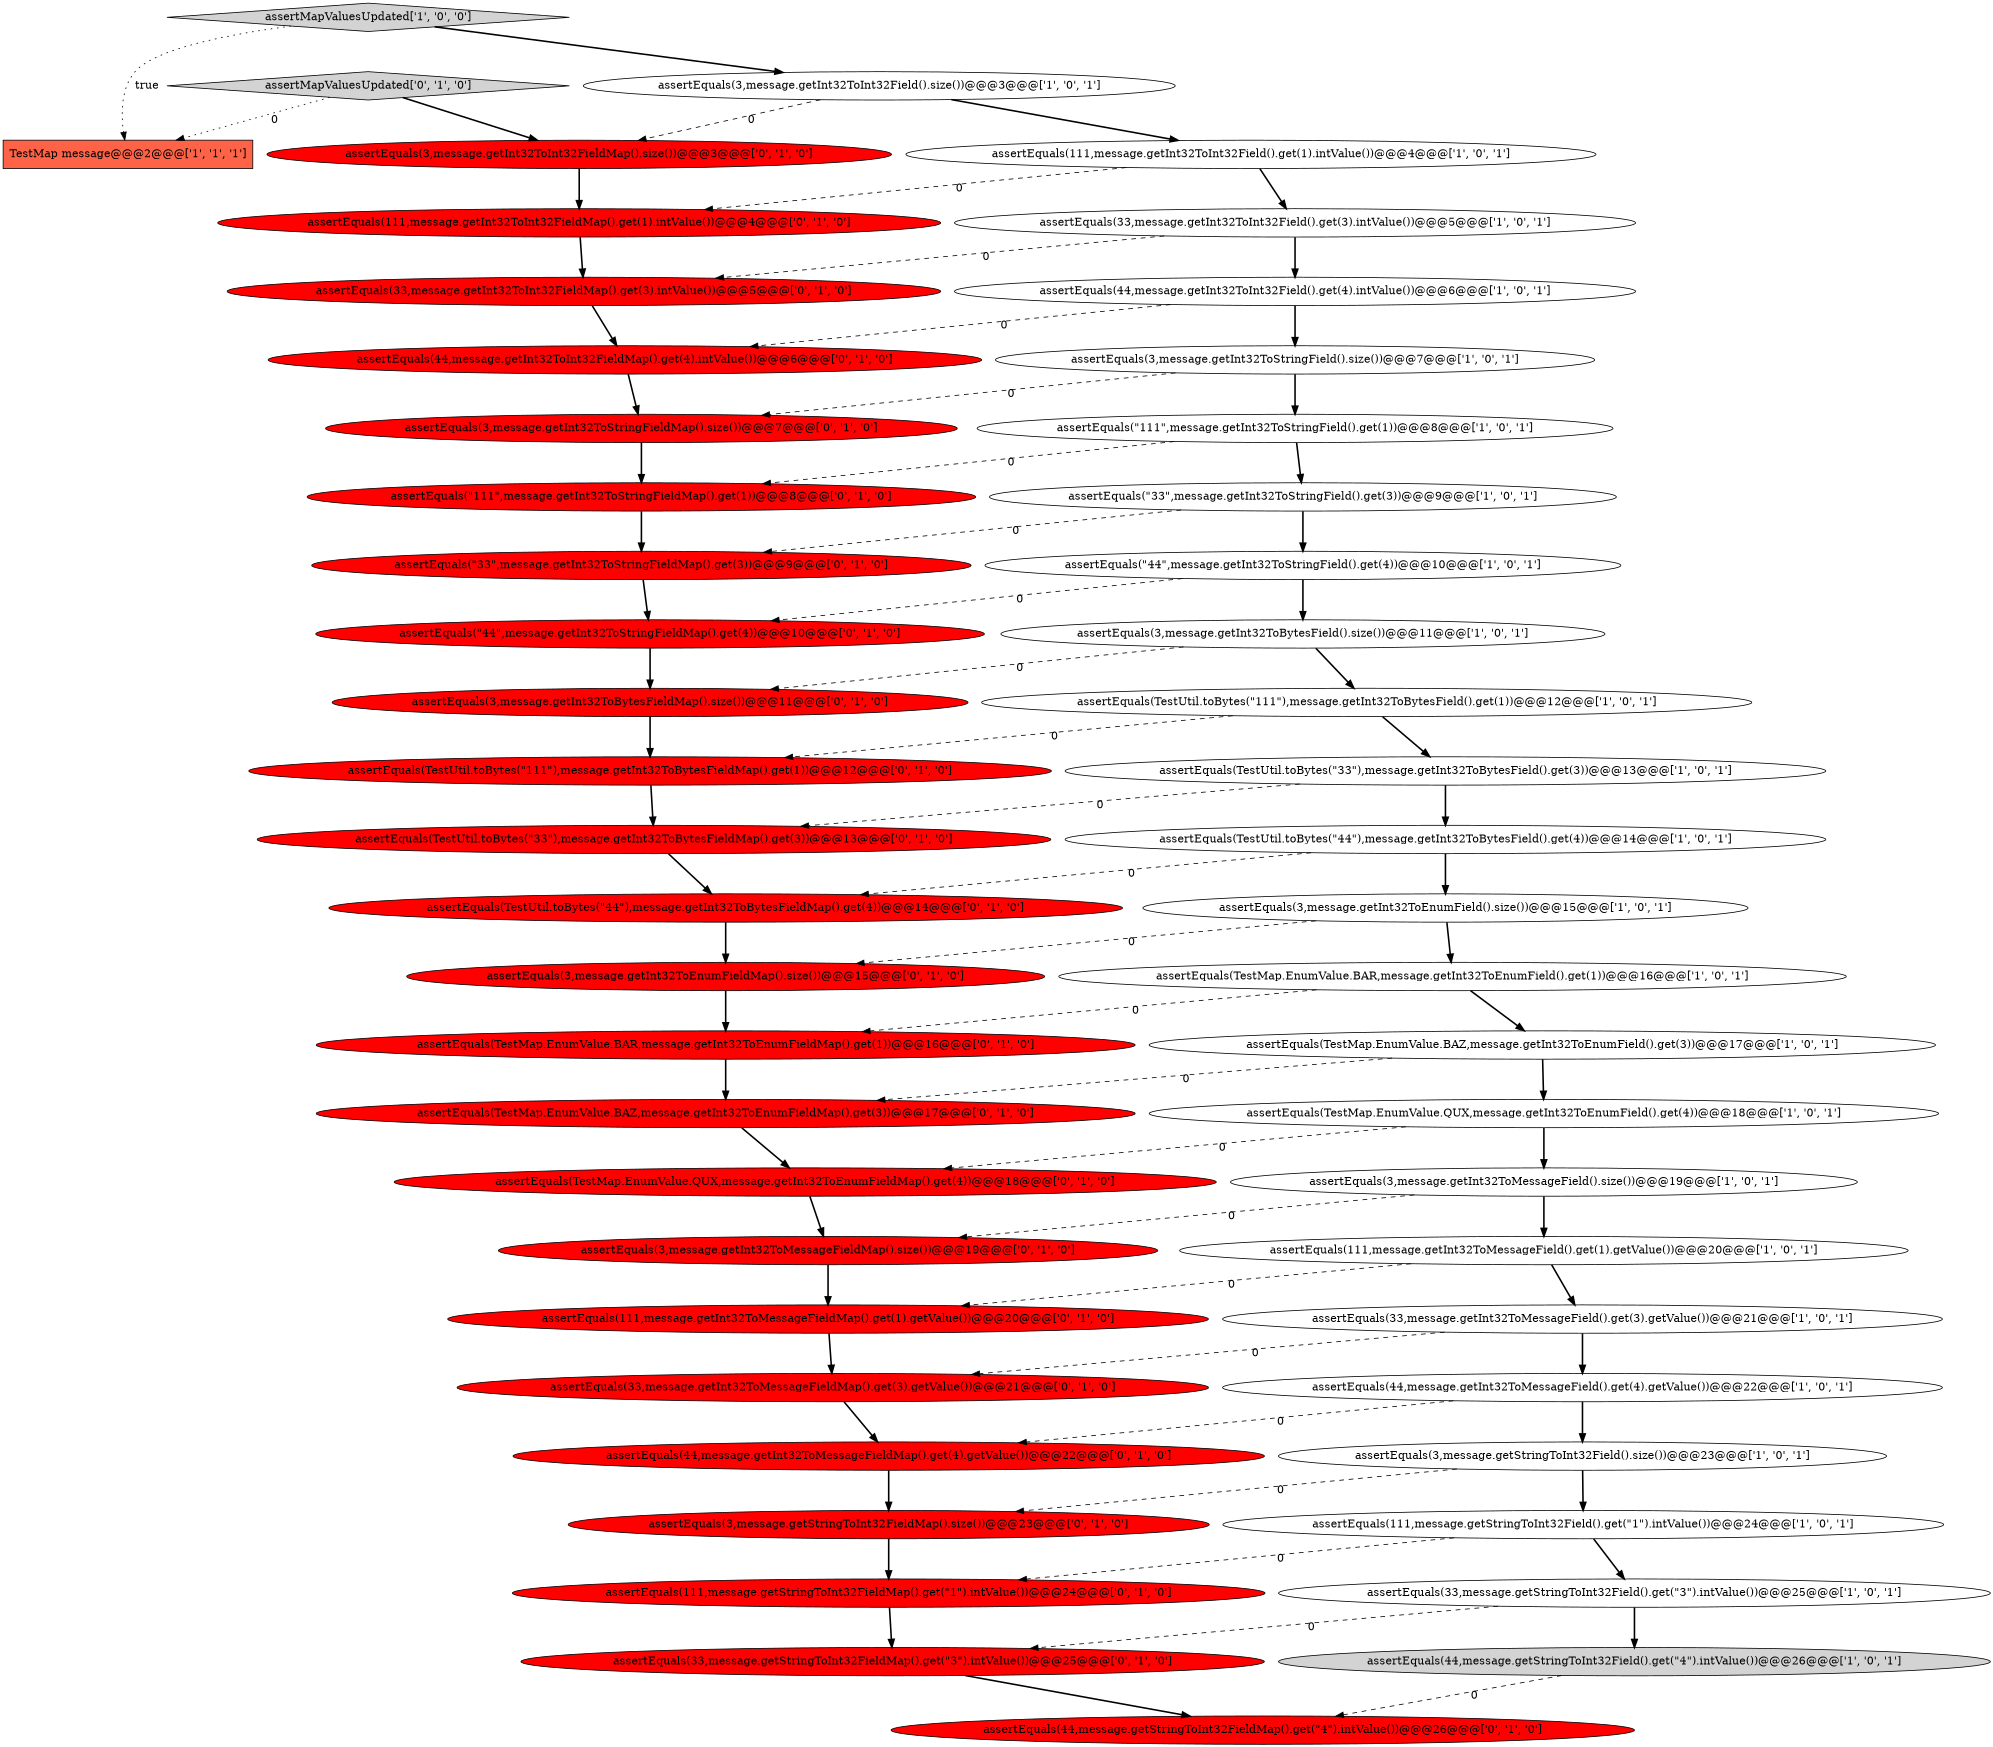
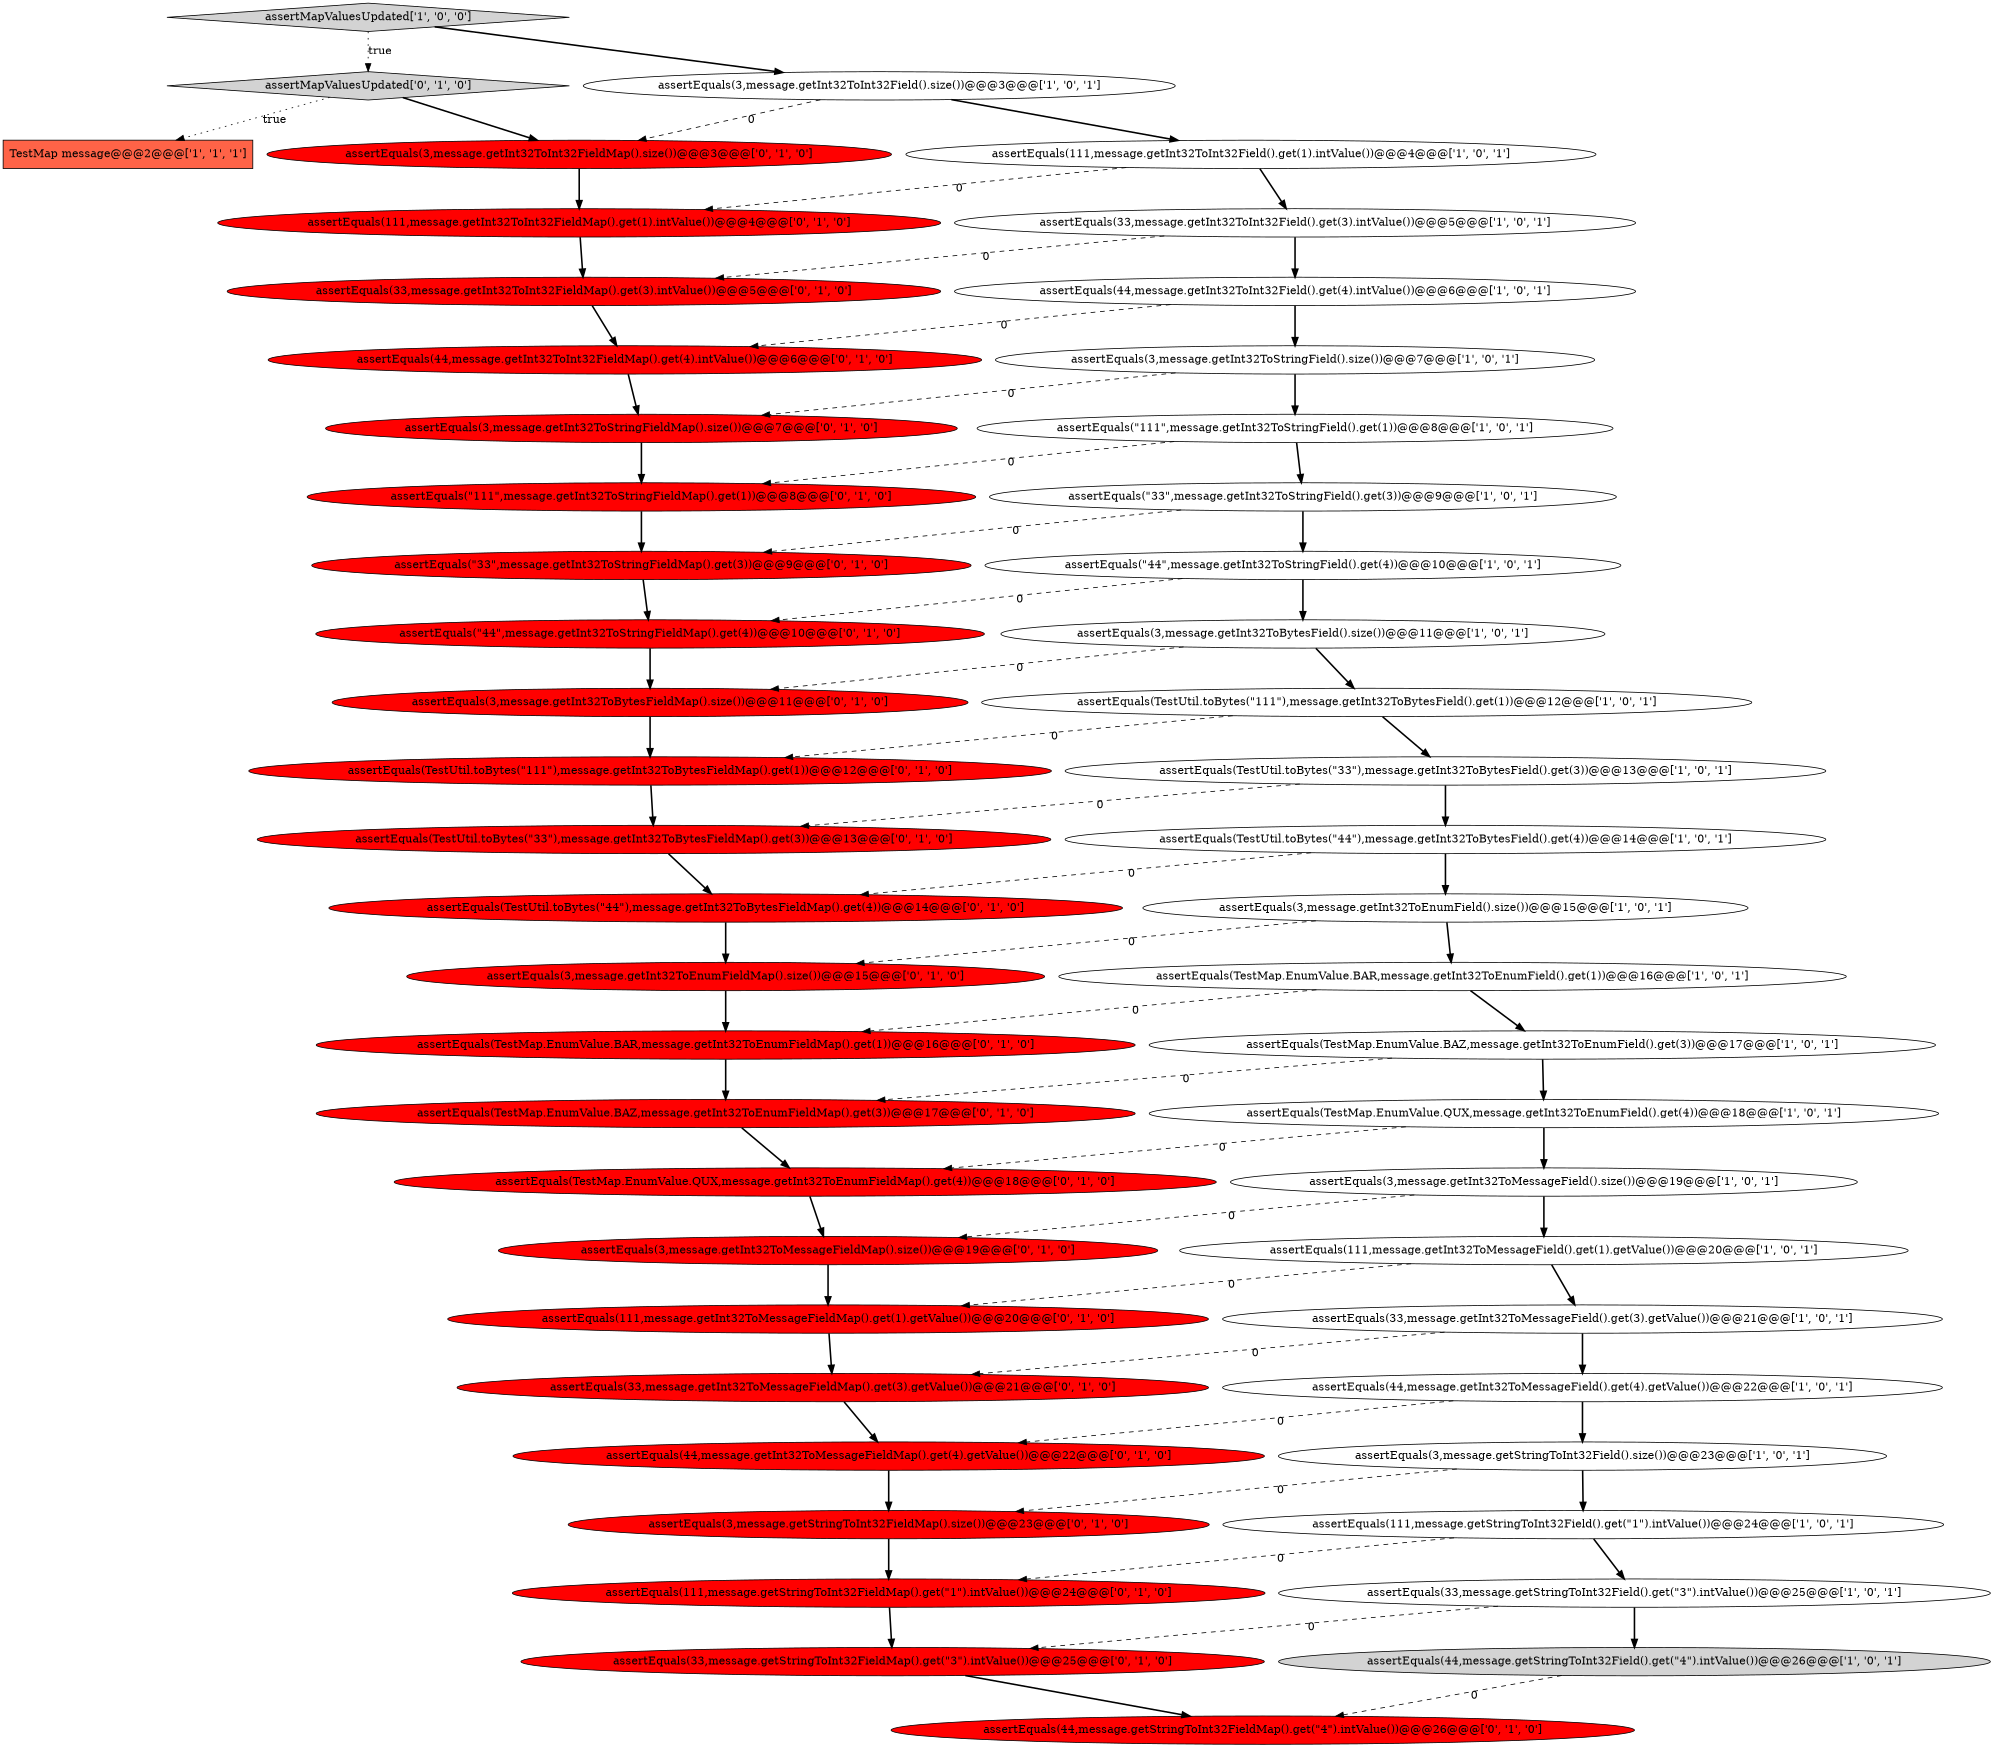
edge "assertMapValuesUpdated['1', '0', '0']" -> "TestMap message@@@2@@@['1', '1', '1']": now "assertMapValuesUpdated['1', '0', '0']" -> "assertMapValuesUpdated['0', '1', '0']"
edge "assertMapValuesUpdated['0', '1', '0']" -> "TestMap message@@@2@@@['1', '1', '1']": label "0" -> "true"
